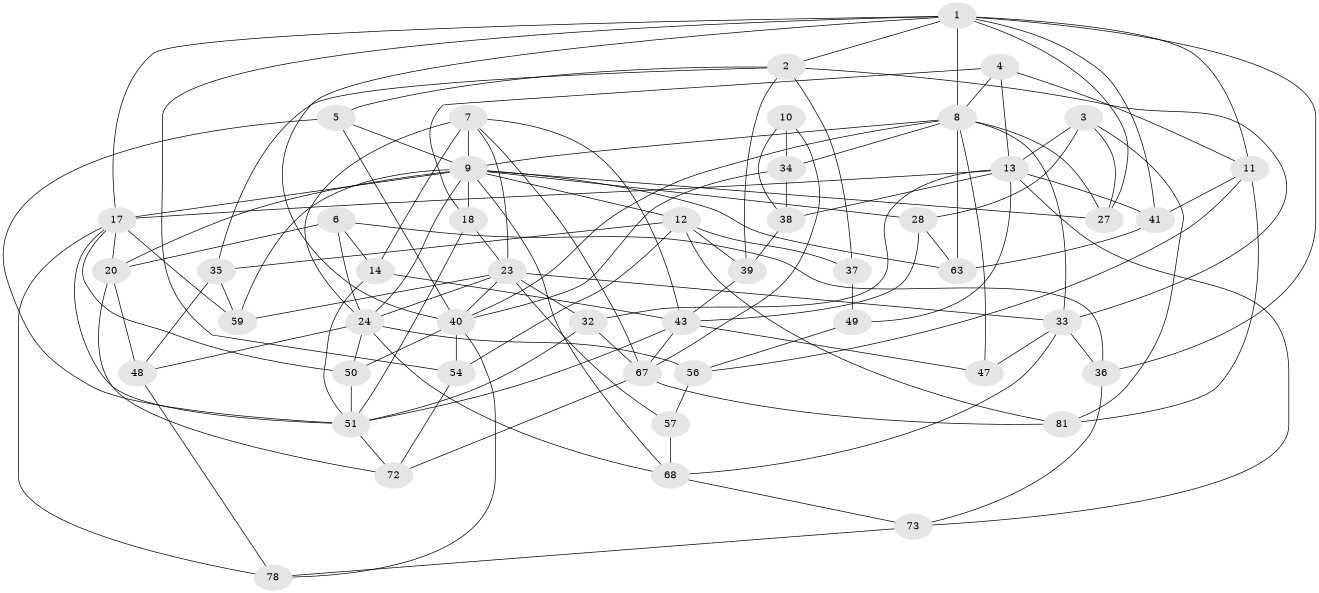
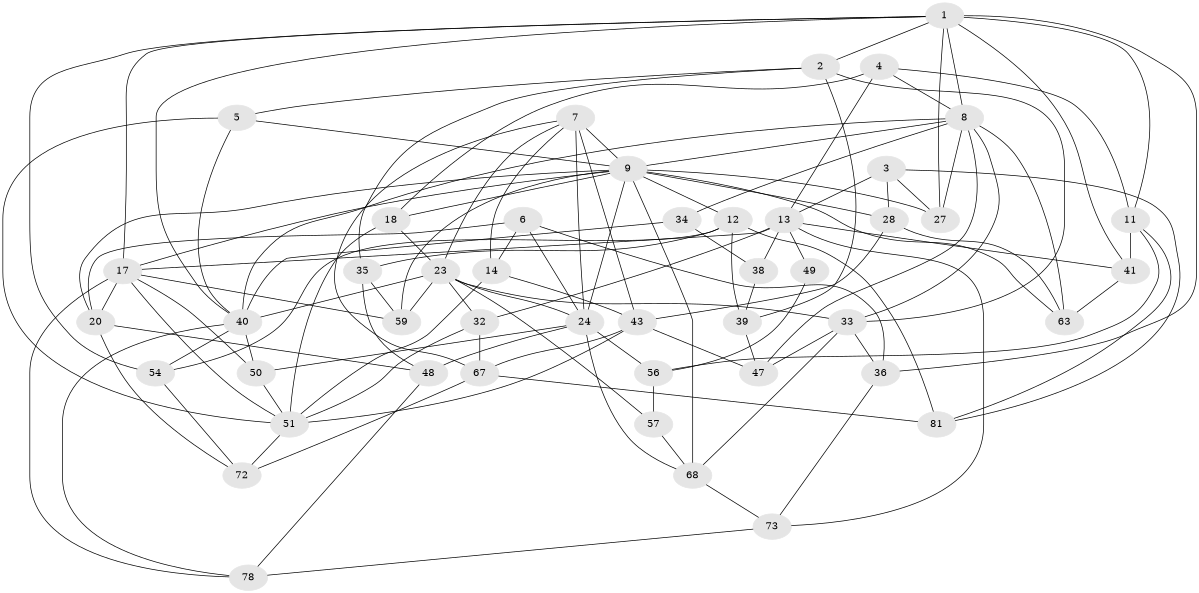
node "10": removed
node "37": removed
edge "39" -- "43": now "39" -- "47"
